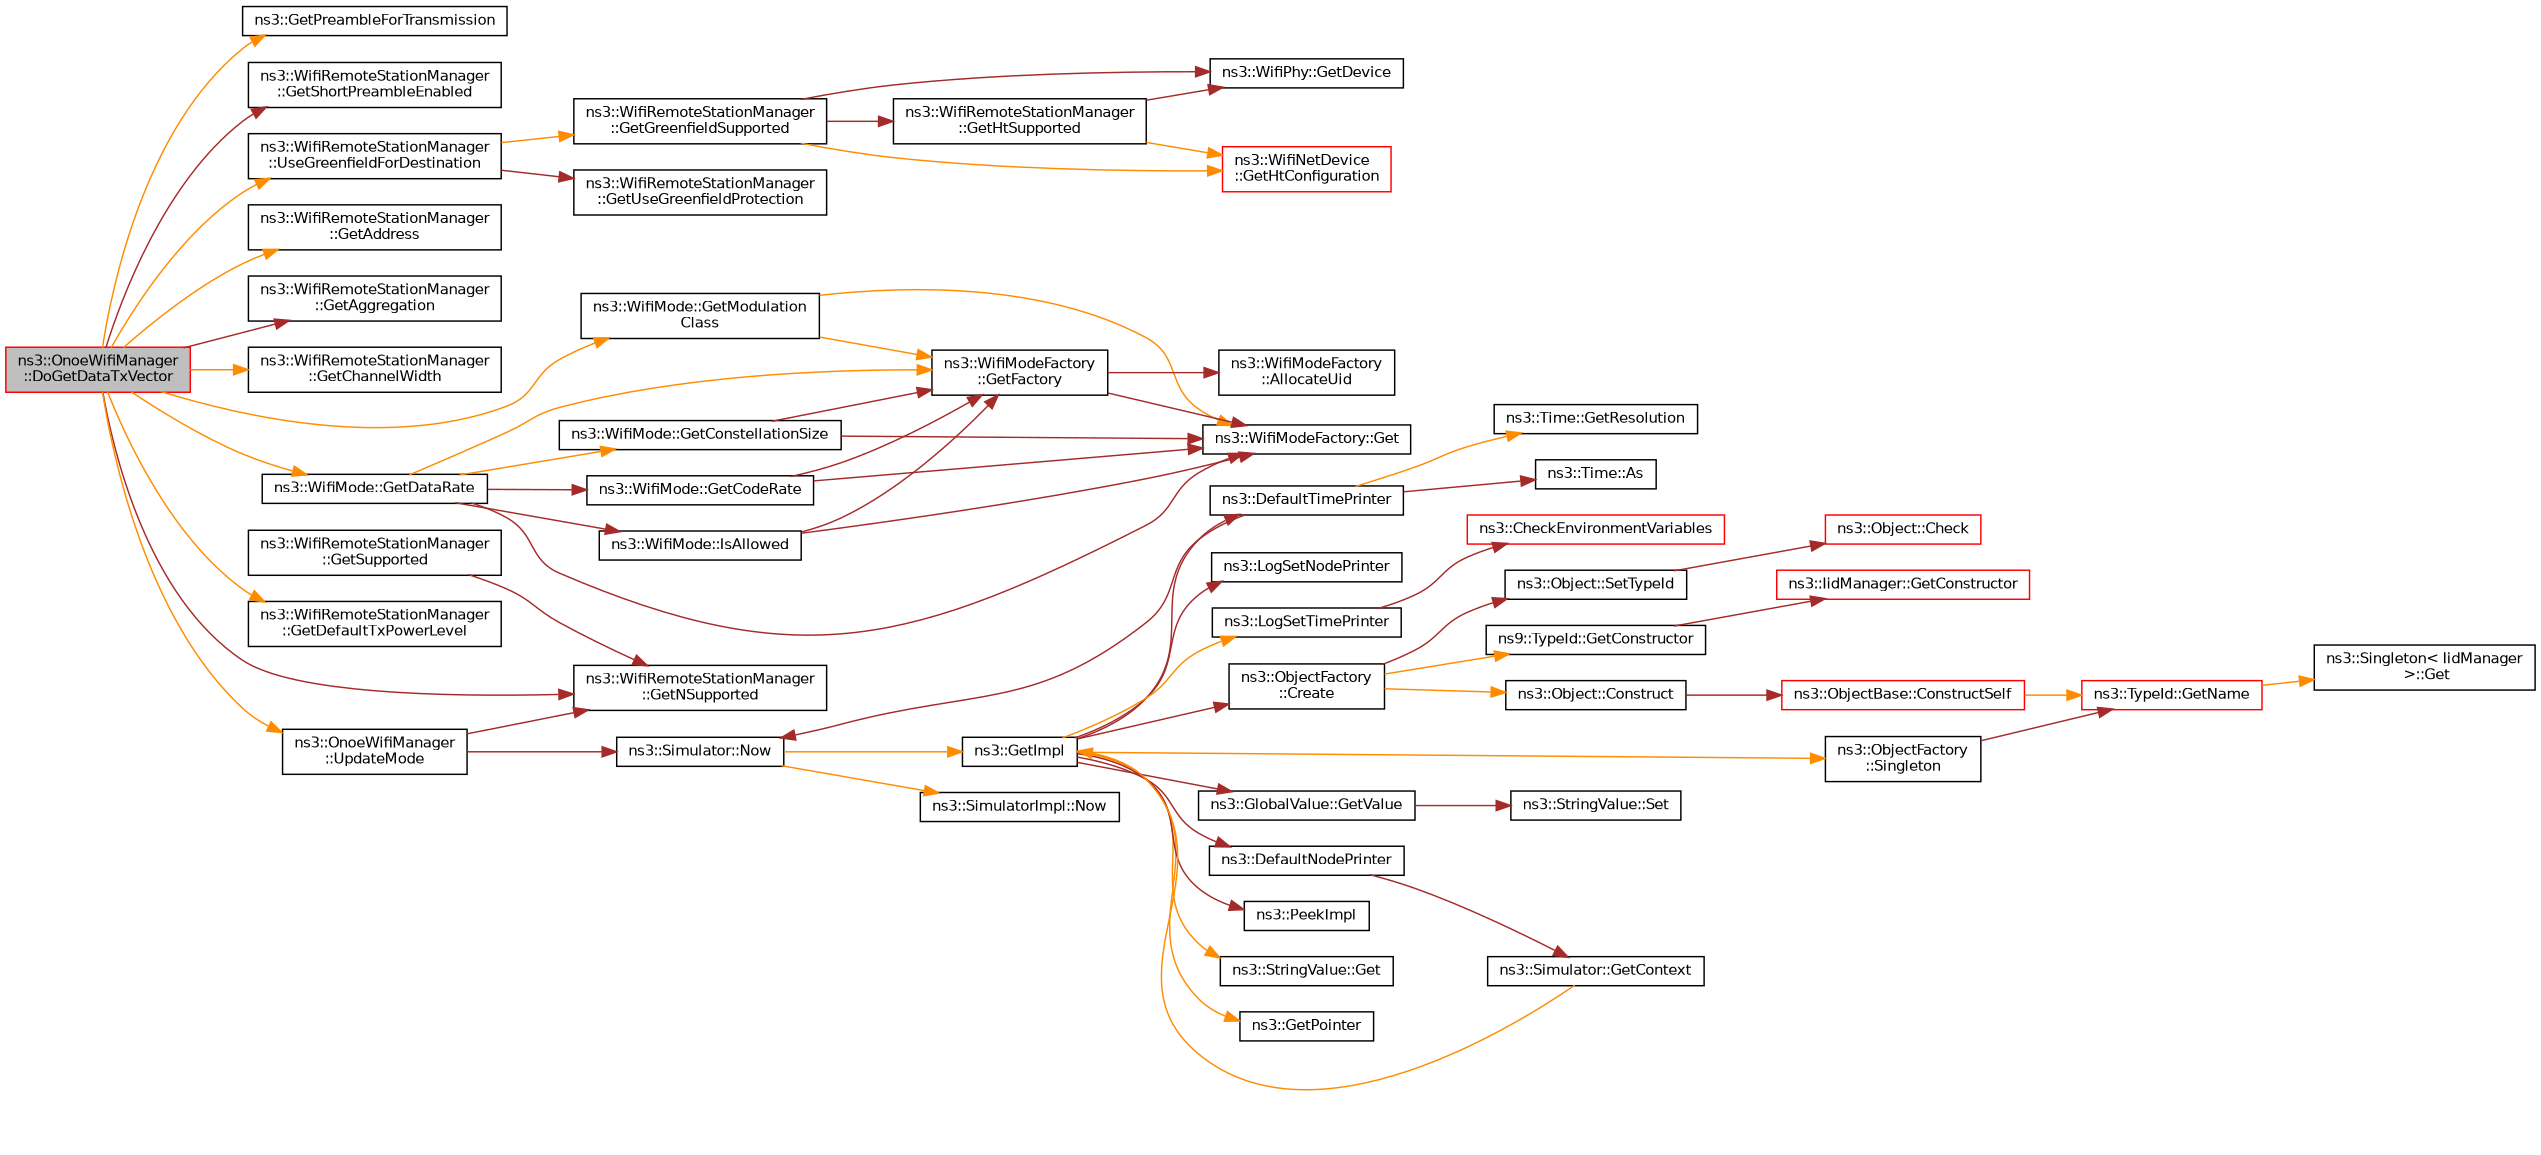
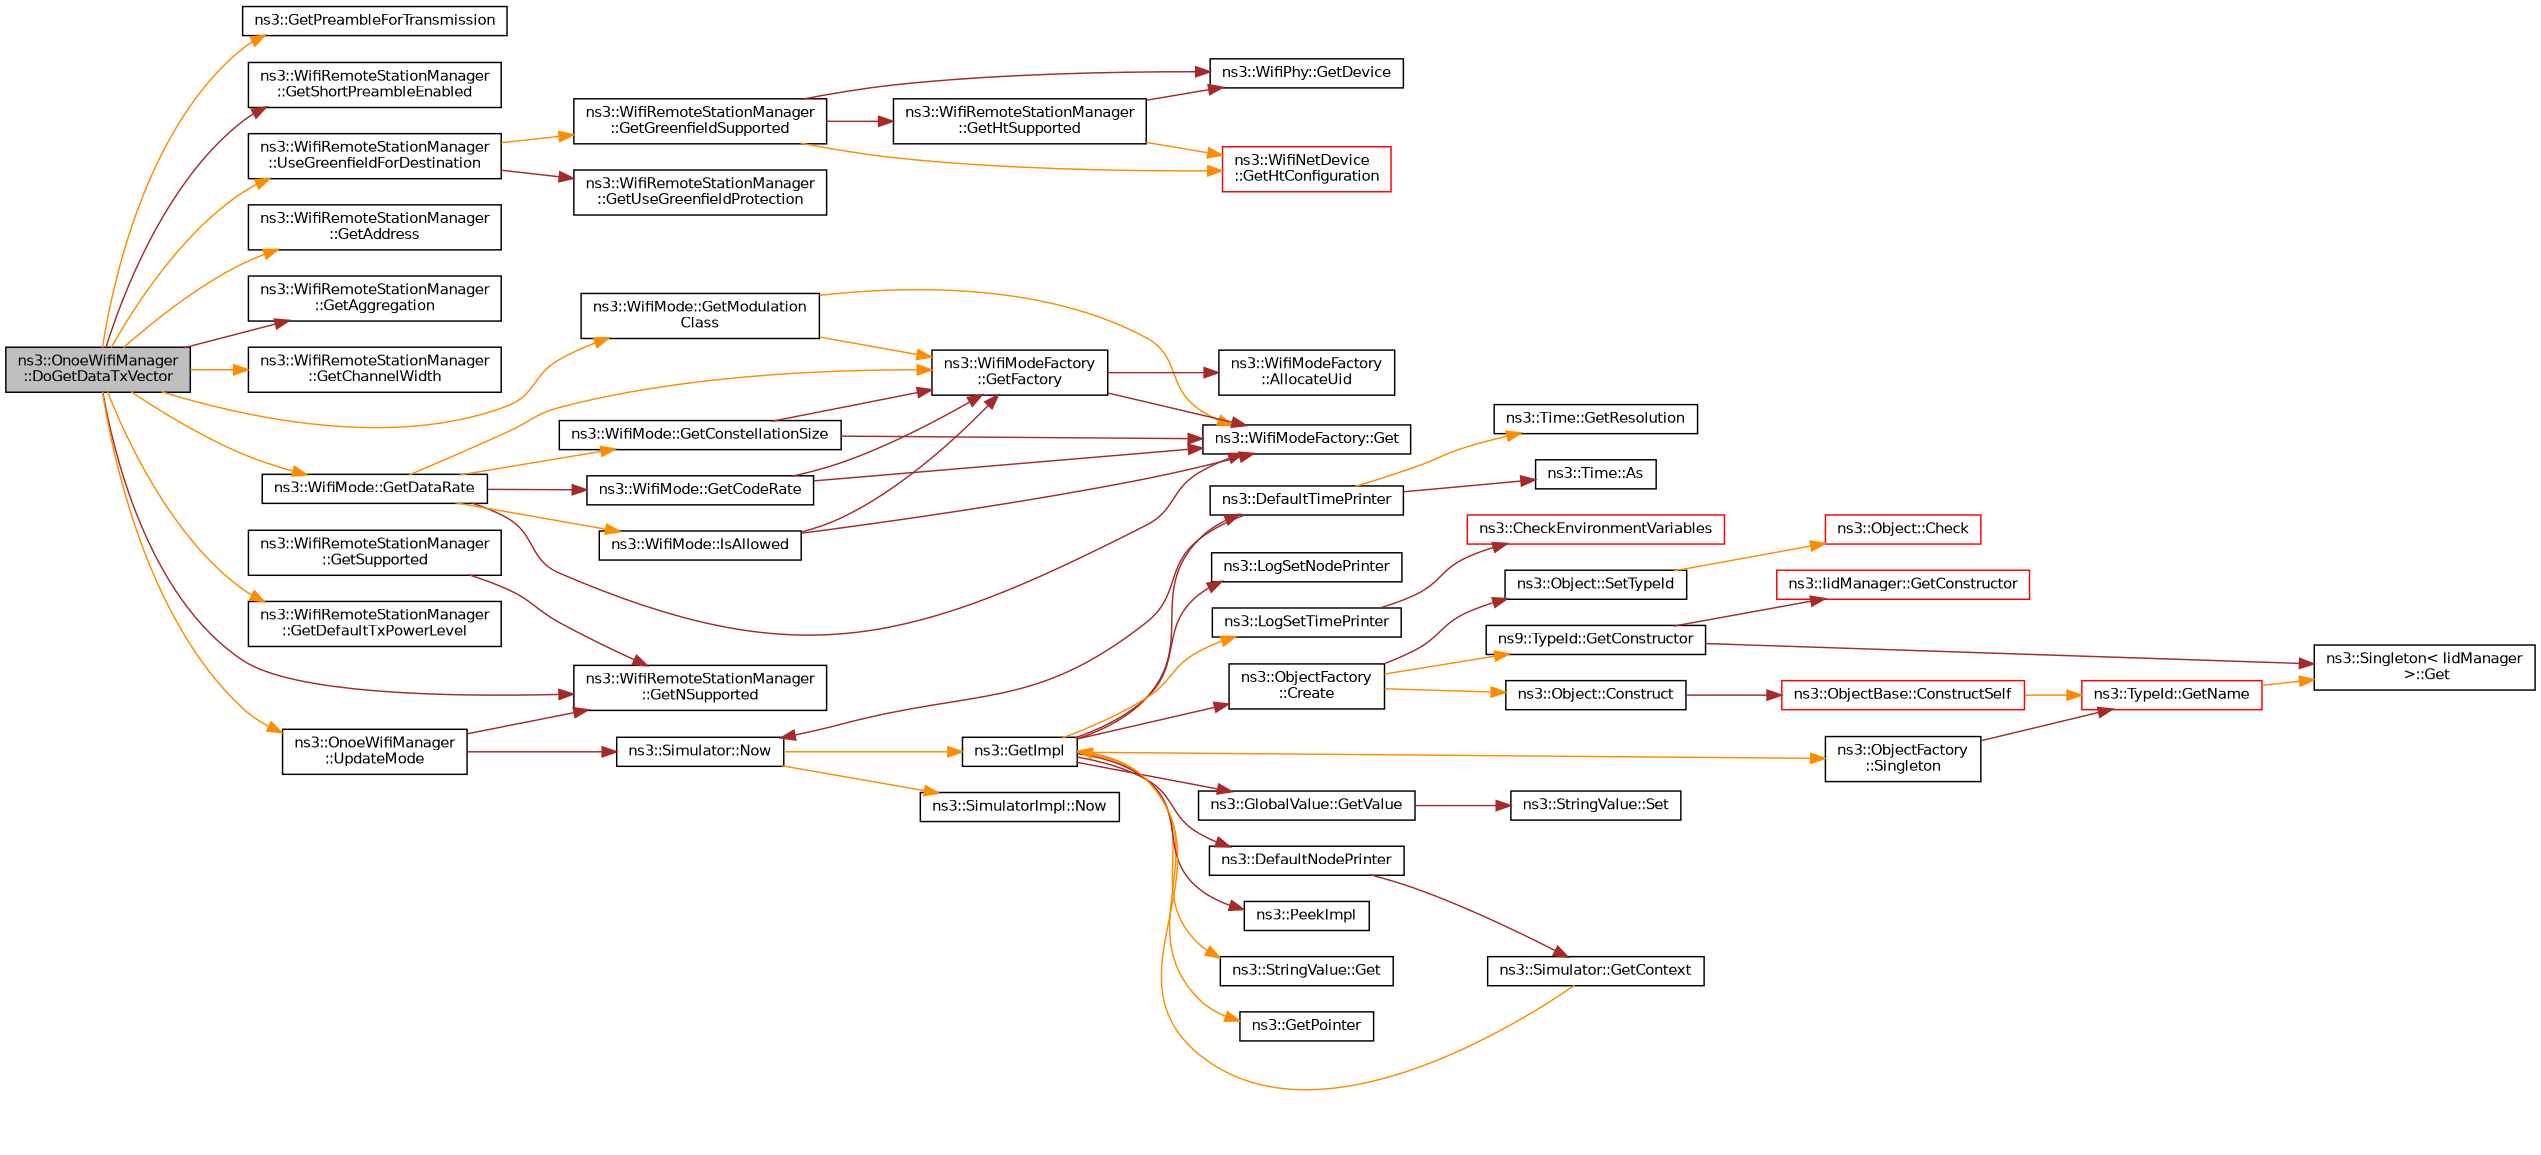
node "ns3::OnoeWifiManager ::DoGetDataTxVector": color red -> black
edge "ns3::WifiMode::GetDataRate" -> "ns3::WifiMode::IsAllowed": color brown -> darkorange
edge "ns3::Object::SetTypeId" -> "ns3::Object::Check": color brown -> darkorange
edge "ns9::TypeId::GetConstructor" -> "ns3::Singleton< IidManager >::Get": added
